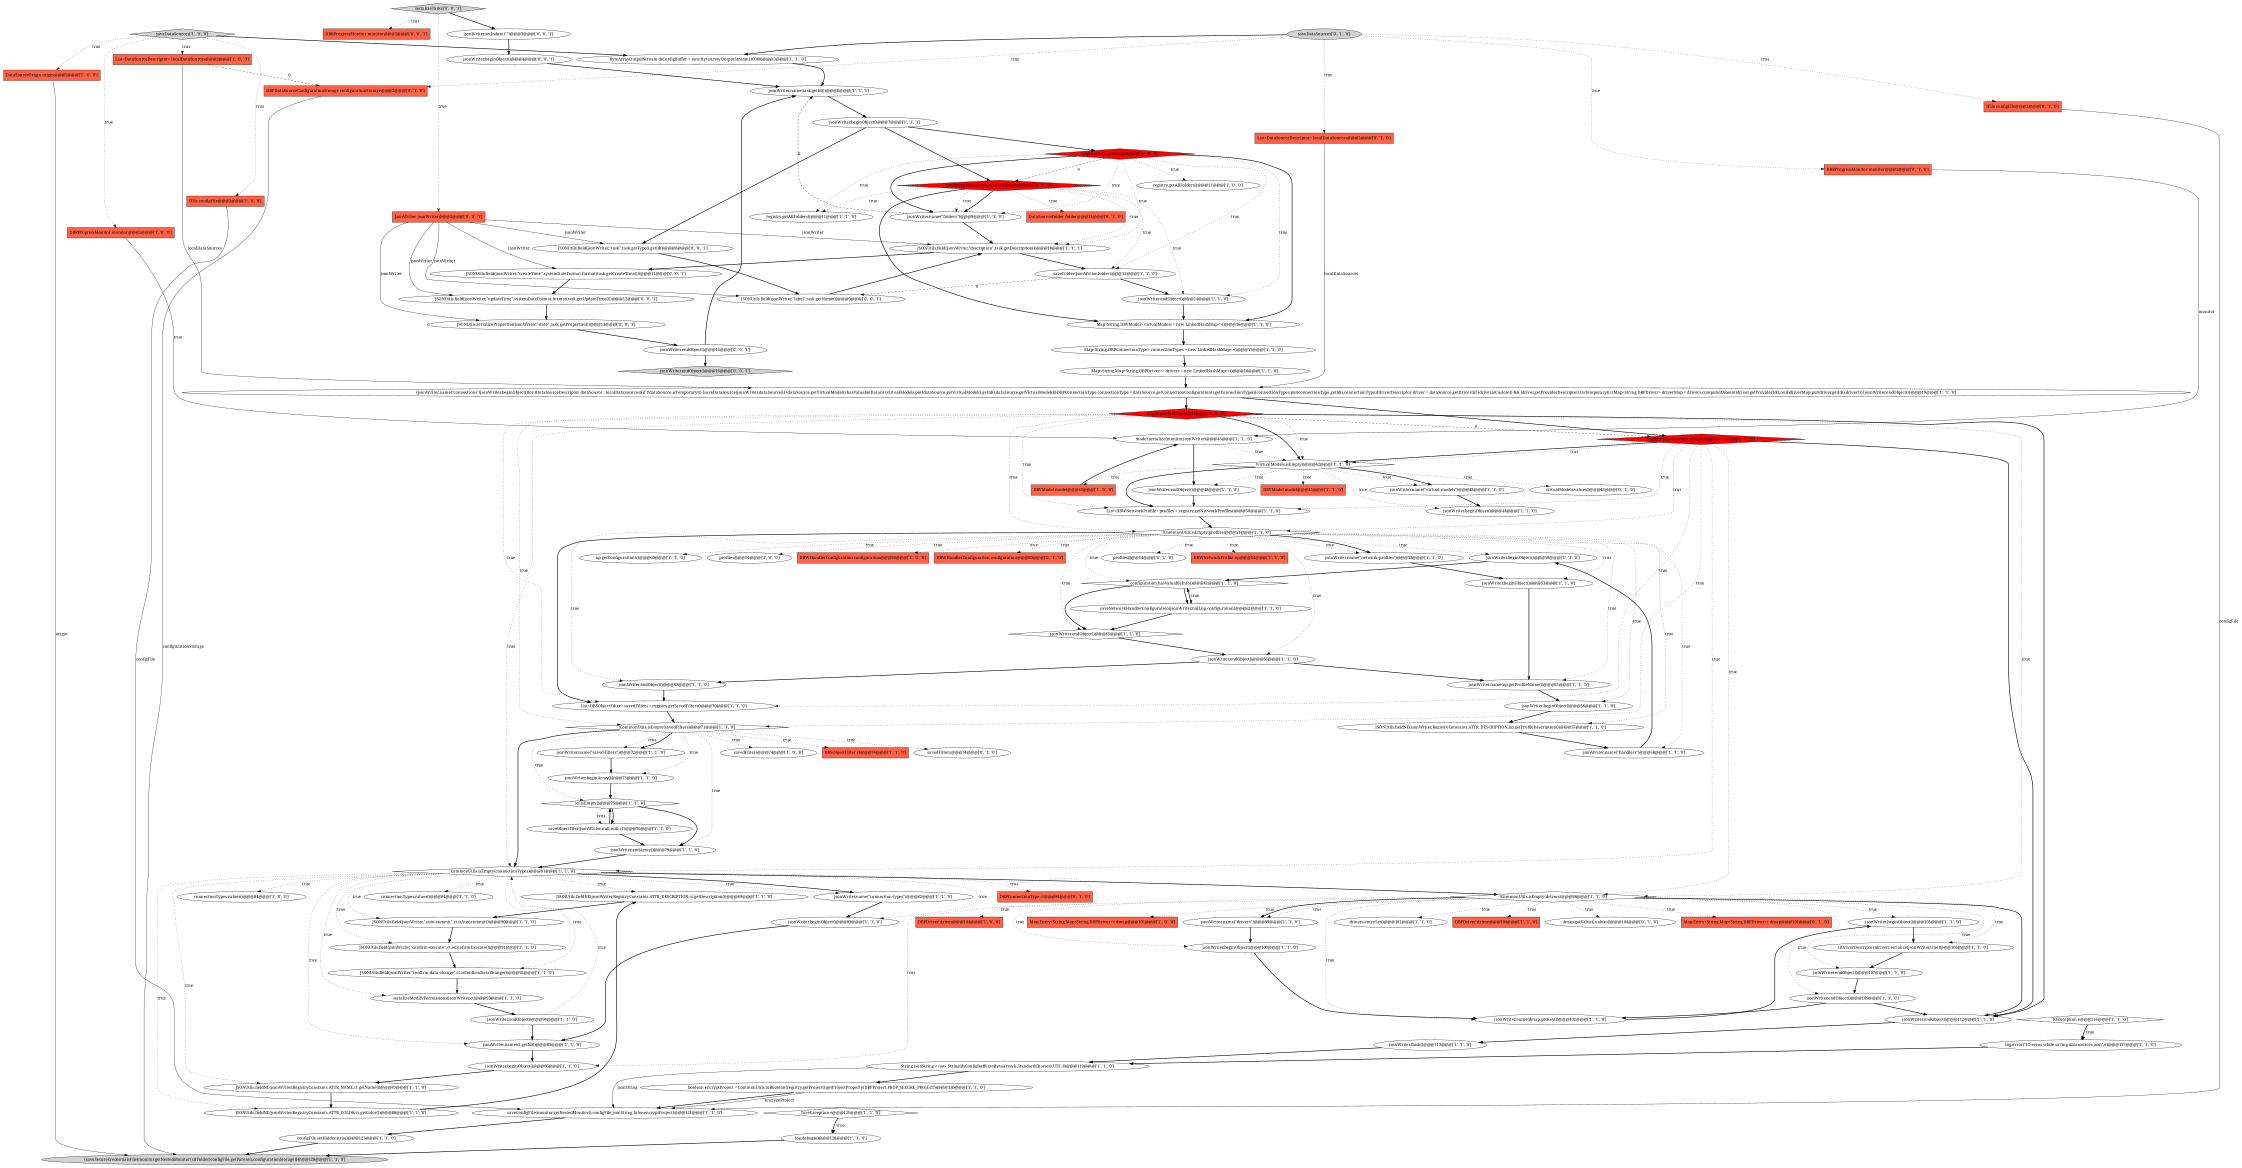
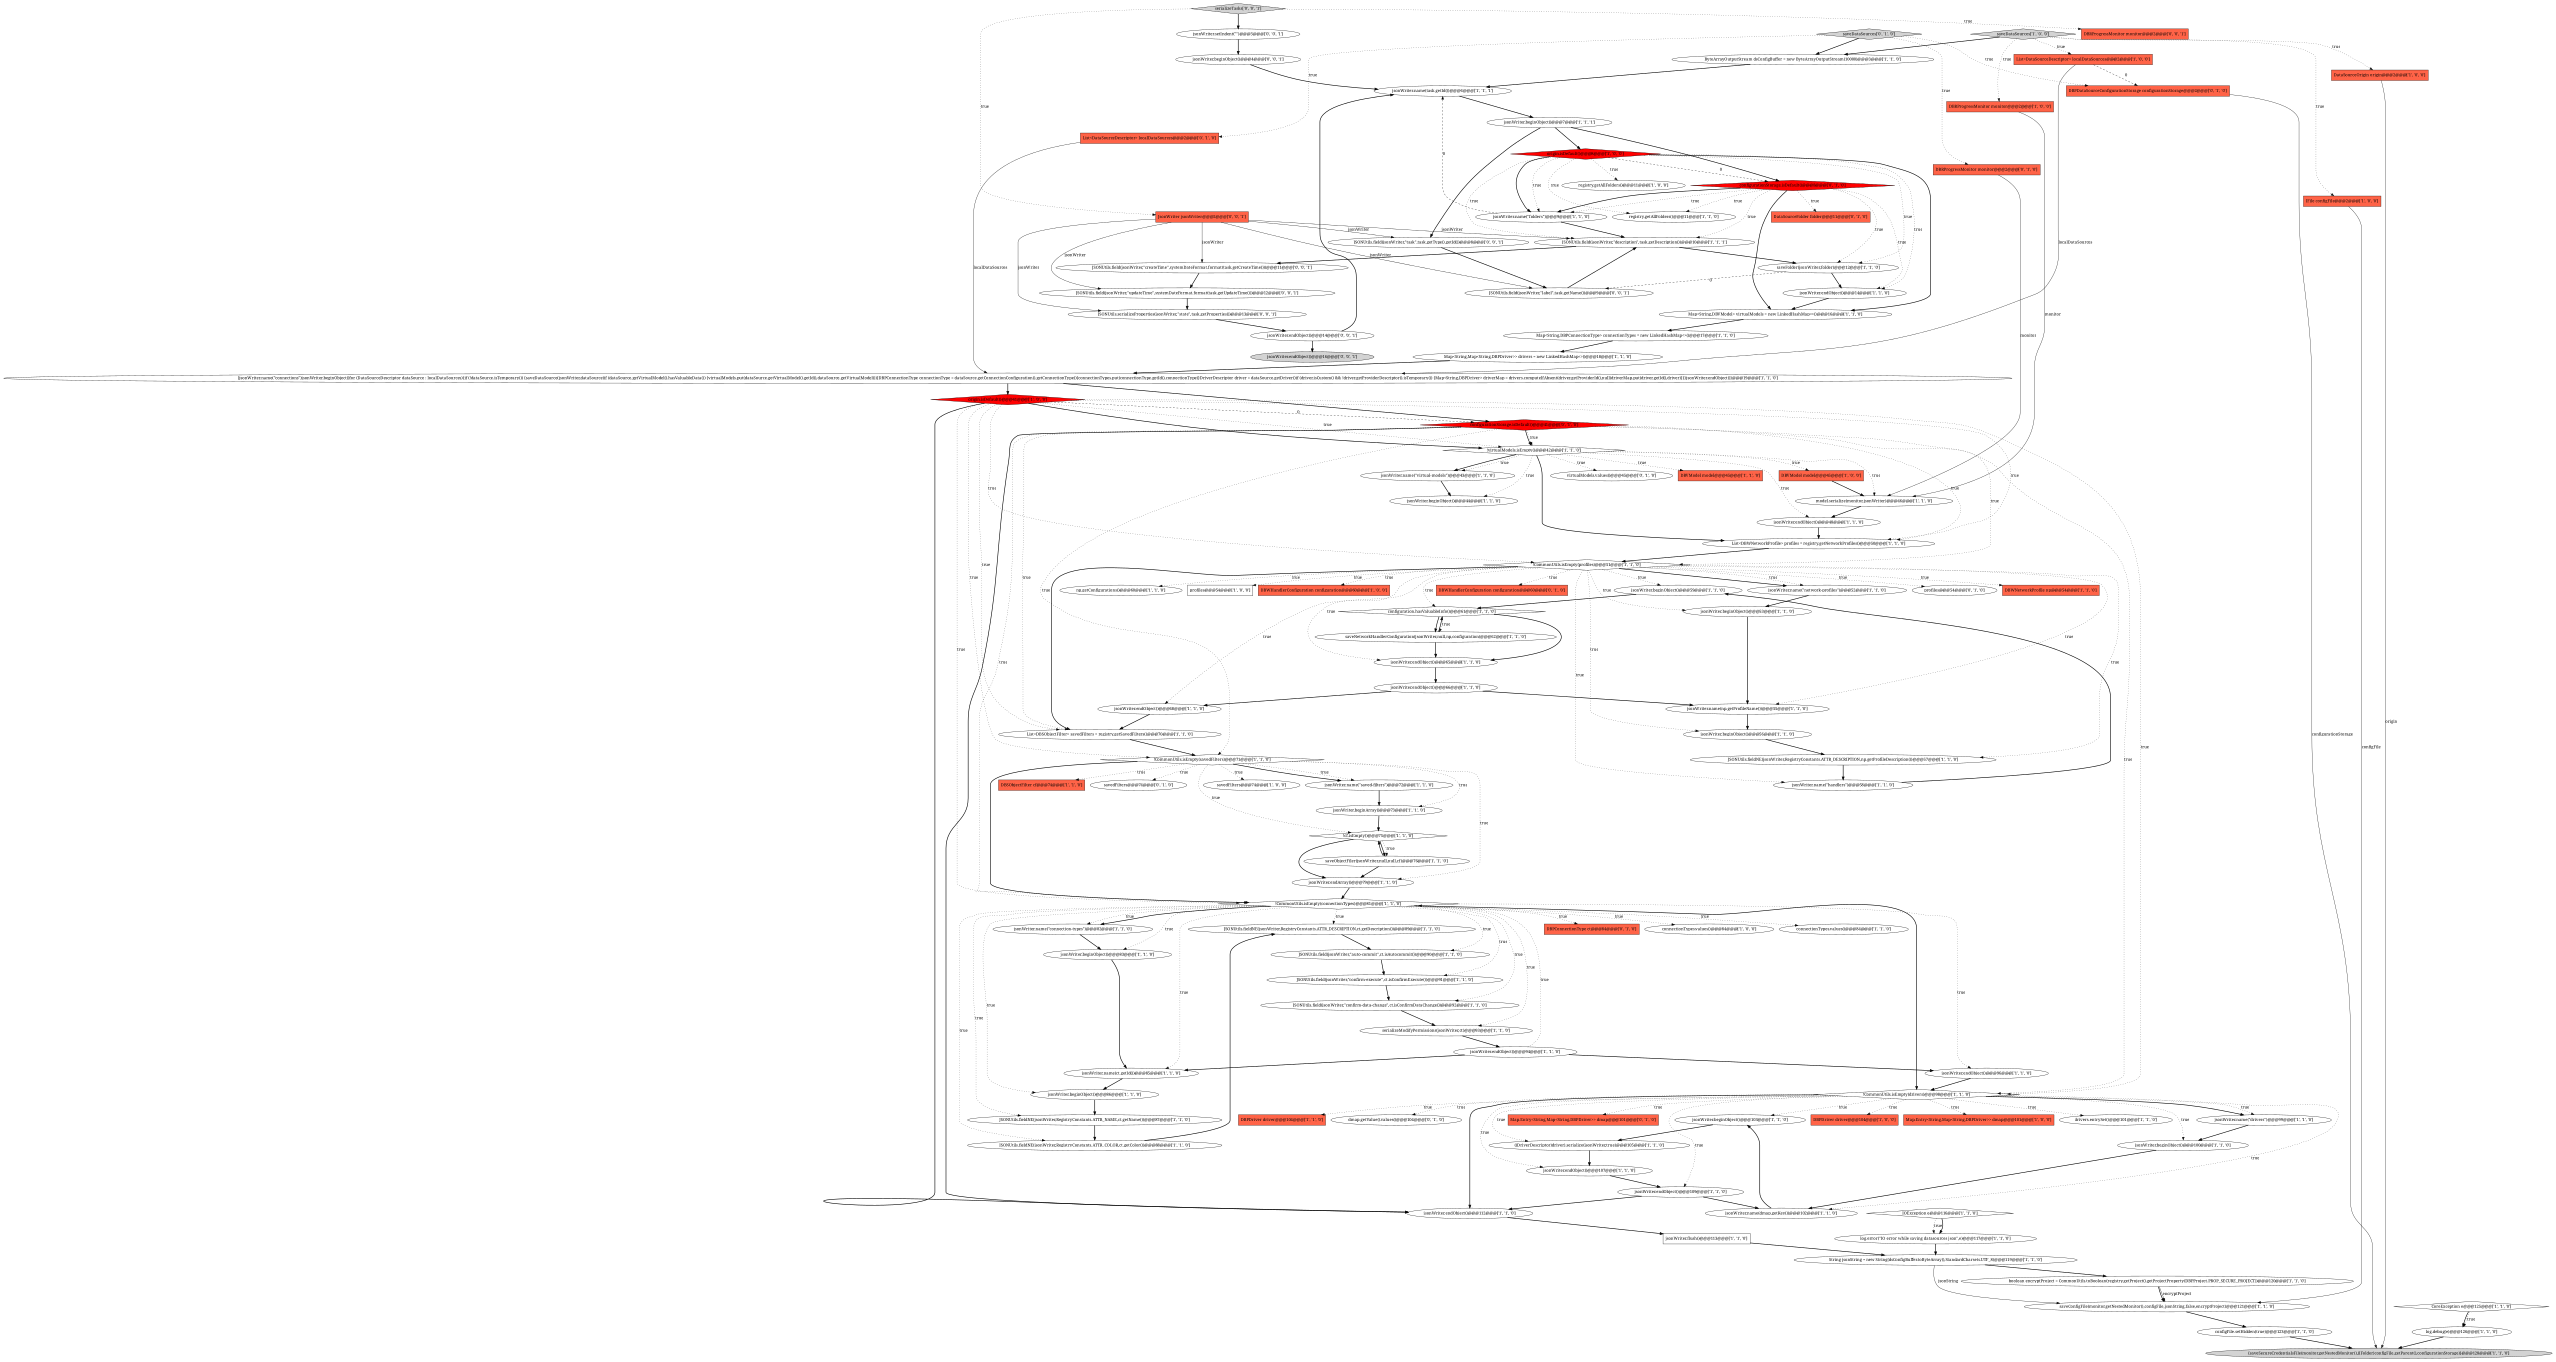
node "saveDataSources['0', '1', '0']": shape ellipse -> diamond
node "IFile configFile@@@2@@@['0', '1', '0']": removed
edge "DBRProgressMonitor monitor@@@2@@@['1', '0', '0']" -> "model.serialize(monitor,jsonWriter)@@@46@@@['1', '1', '0']": label "true" -> "monitor"
node "jsonWriter.endObject()@@@16@@@['0', '0', '1']": shape diamond -> ellipse
edge "model.serialize(monitor,jsonWriter)@@@46@@@['1', '1', '0']" -> "!virtualModels.isEmpty()@@@42@@@['1', '1', '0']": reversed
node "profiles@@@54@@@['1', '0', '0']": shape ellipse -> box
edge "!CommonUtils.isEmpty(profiles)@@@51@@@['1', '1', '0']" -> "jsonWriter.endObject()@@@66@@@['1', '1', '0']": removed, label "true"
node "jsonWriter.endObject()@@@65@@@['1', '1', '0']": shape diamond -> ellipse
node "jsonWriter.flush()@@@113@@@['1', '1', '0']": shape ellipse -> box
node "jsonWriter.endObject()@@@96@@@['1', '1', '0']": added
